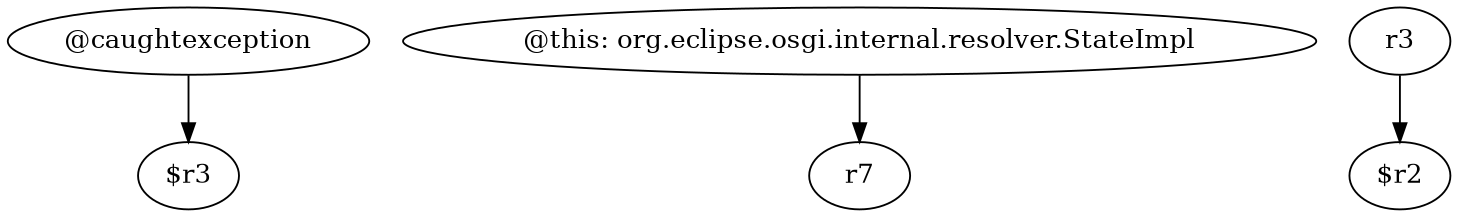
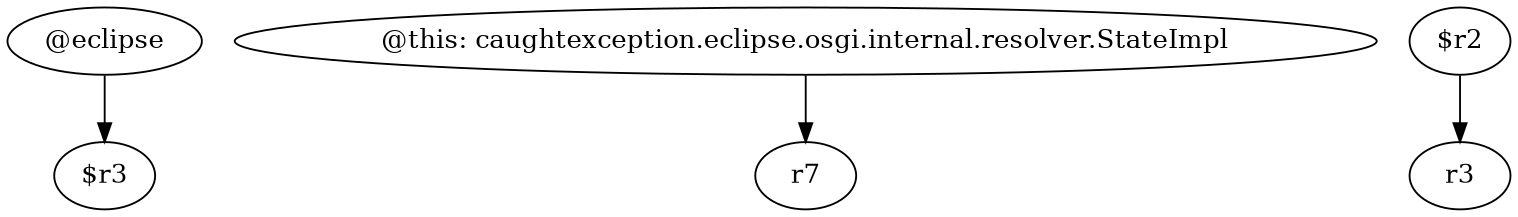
node "@caughtexception": label "@caughtexception" -> "@eclipse"
node "@this: org.eclipse.osgi.internal.resolver.StateImpl": label "@this: org.eclipse.osgi.internal.resolver.StateImpl" -> "@this: caughtexception.eclipse.osgi.internal.resolver.StateImpl"
edge "r3" -> "$r2": reversed
